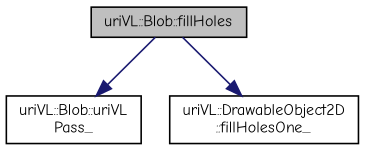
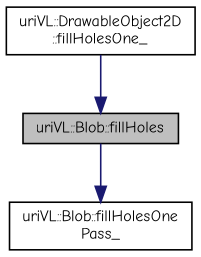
edge "uriVL::Blob::fillHoles" -> "uriVL::DrawableObject2D ::fillHolesOne_": reversed
node "uriVL::Blob::uriVL Pass_": label "uriVL::Blob::uriVL Pass_" -> "uriVL::Blob::fillHolesOne Pass_"
